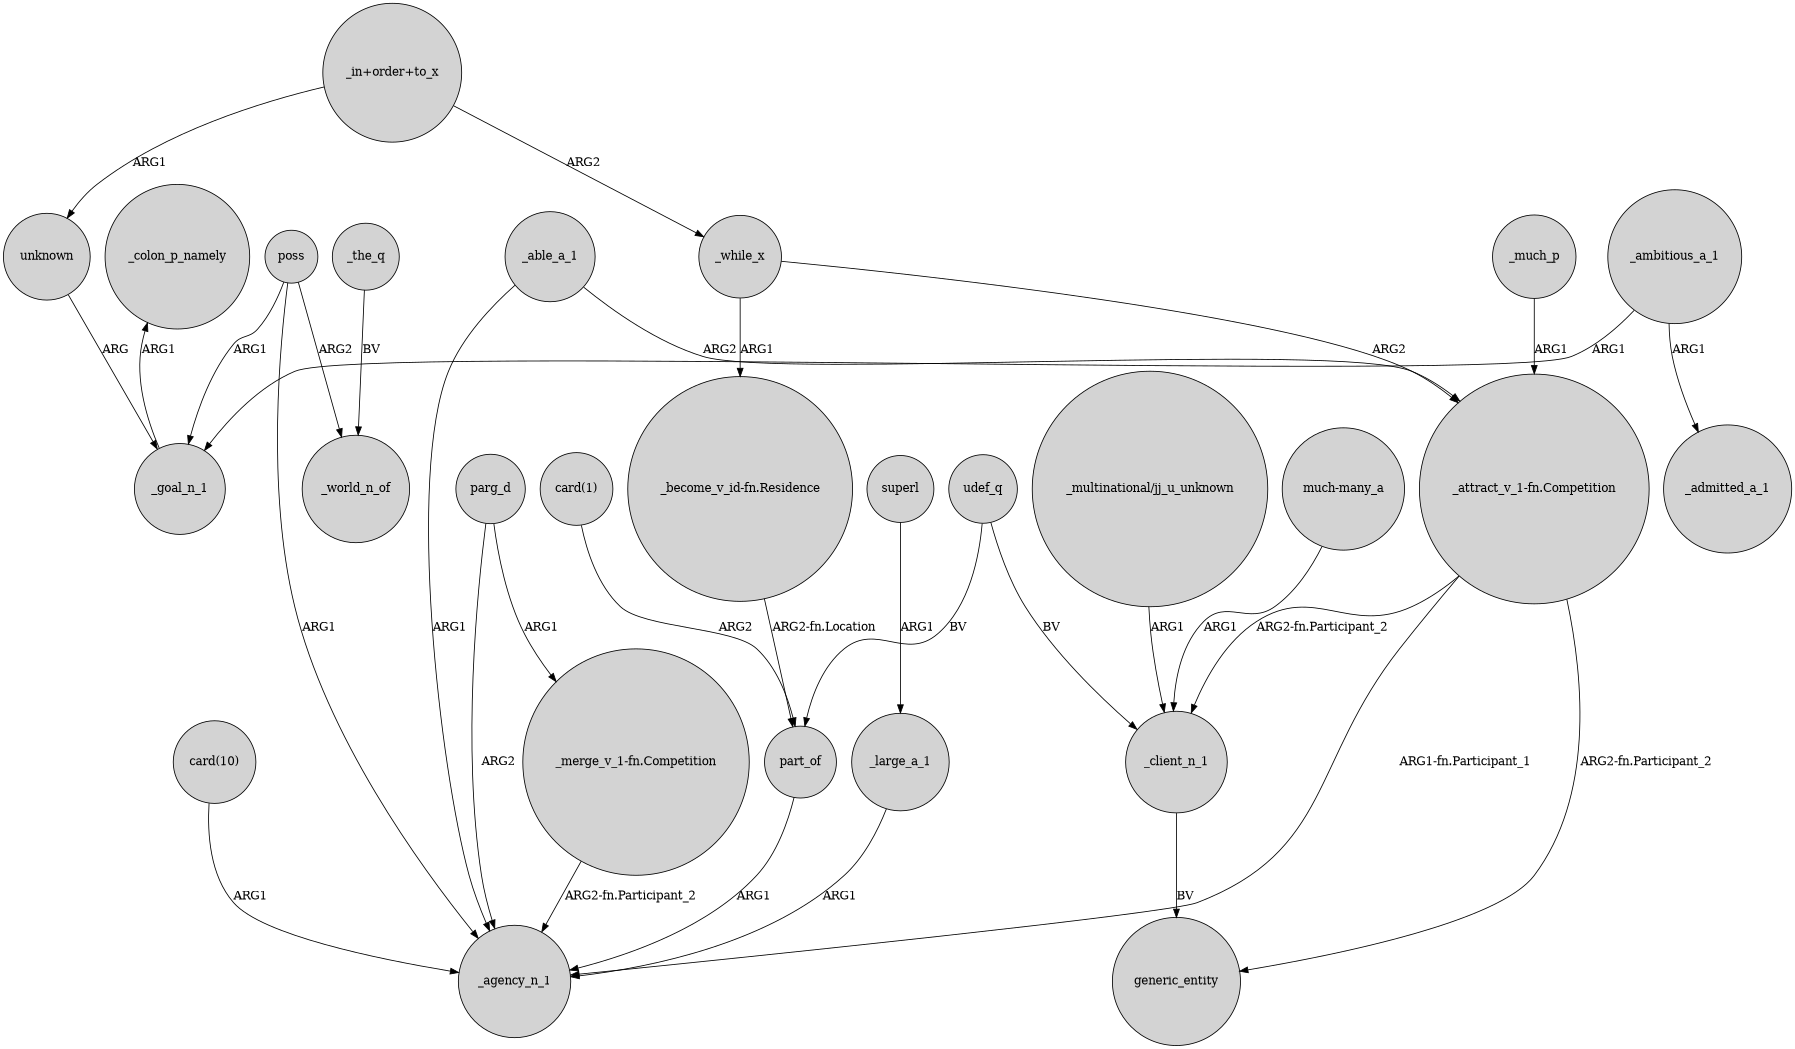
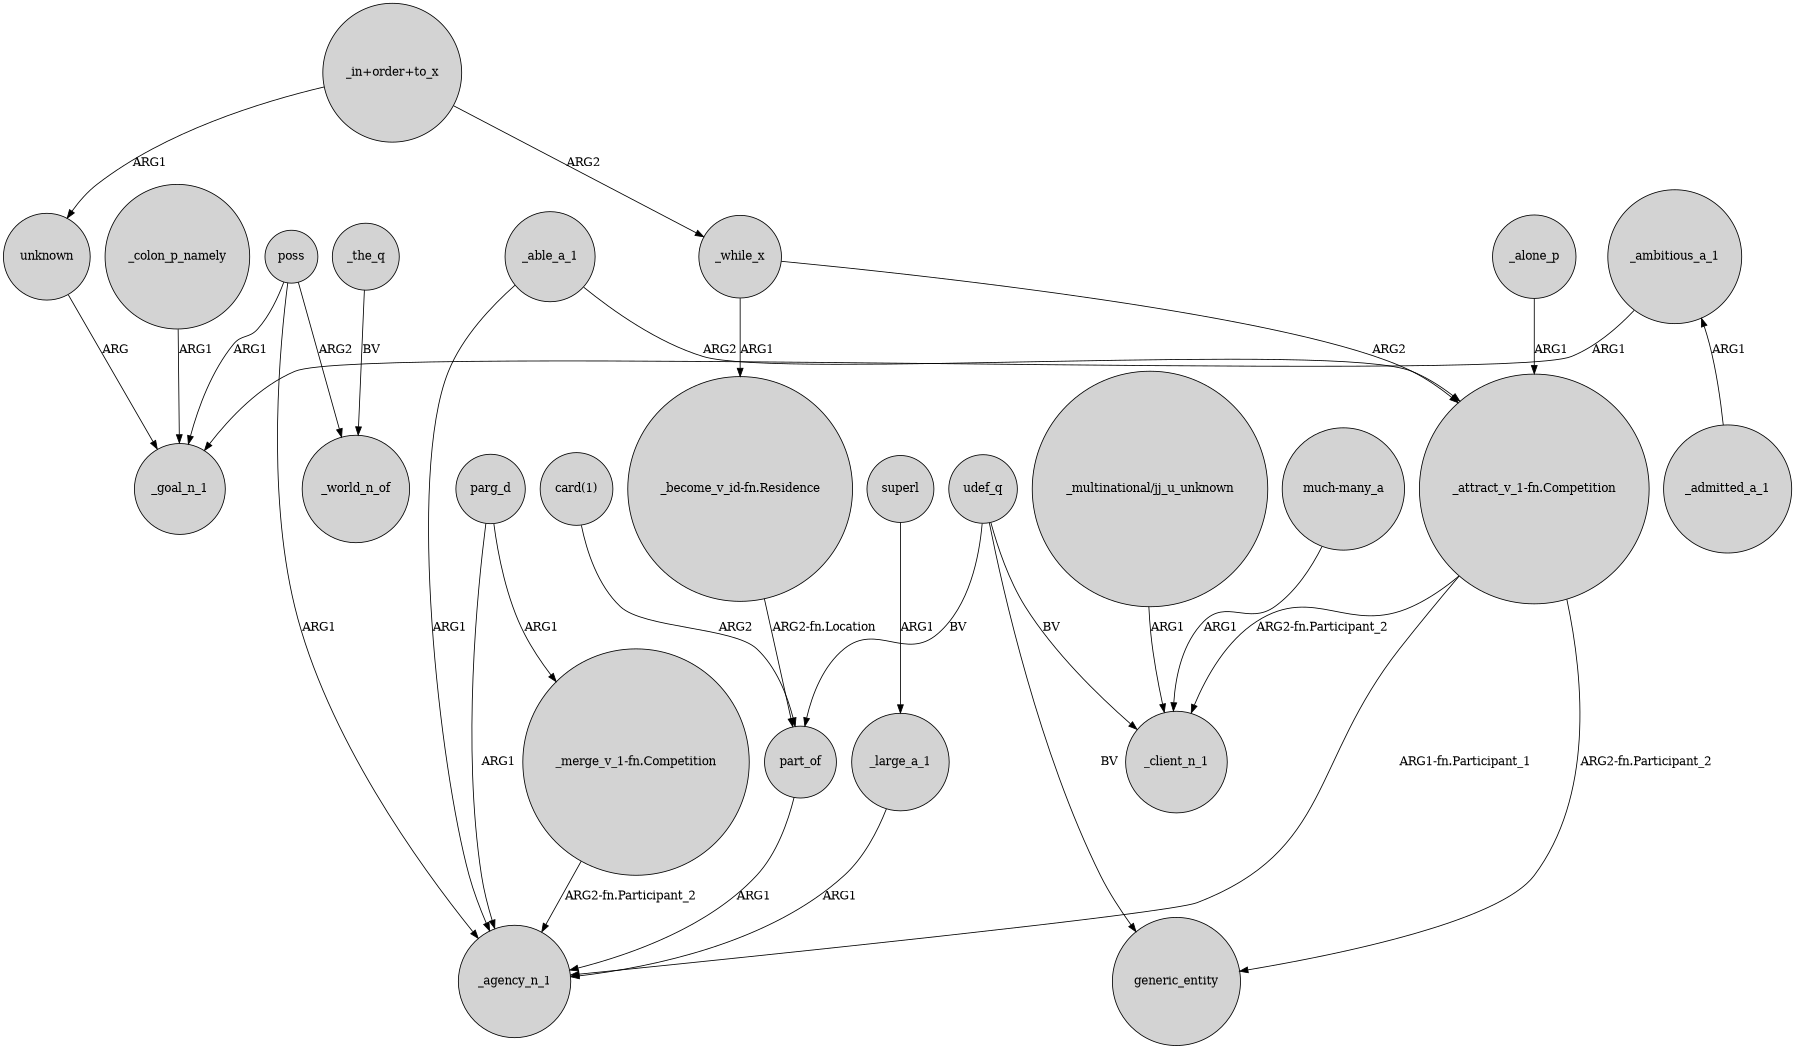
node "_much_p": label "_much_p" -> "_alone_p"
edge "_ambitious_a_1" -> "_admitted_a_1": reversed
edge "_goal_n_1" -> "_colon_p_namely": reversed
node "card(10)": removed
edge "parg_d" -> "_agency_n_1": label "ARG2" -> "ARG1"
edge "_client_n_1" -> "generic_entity": now "udef_q" -> "generic_entity"
